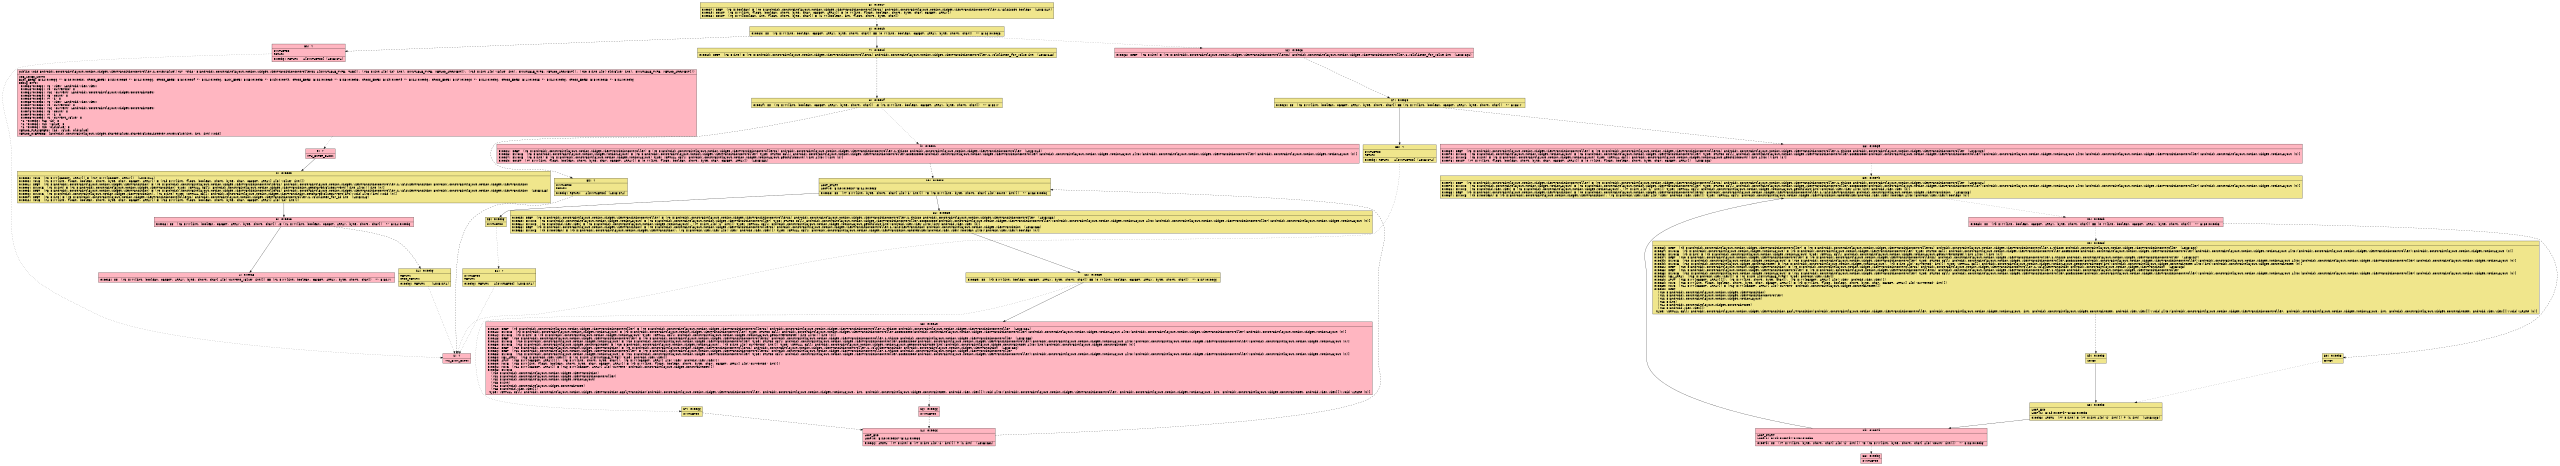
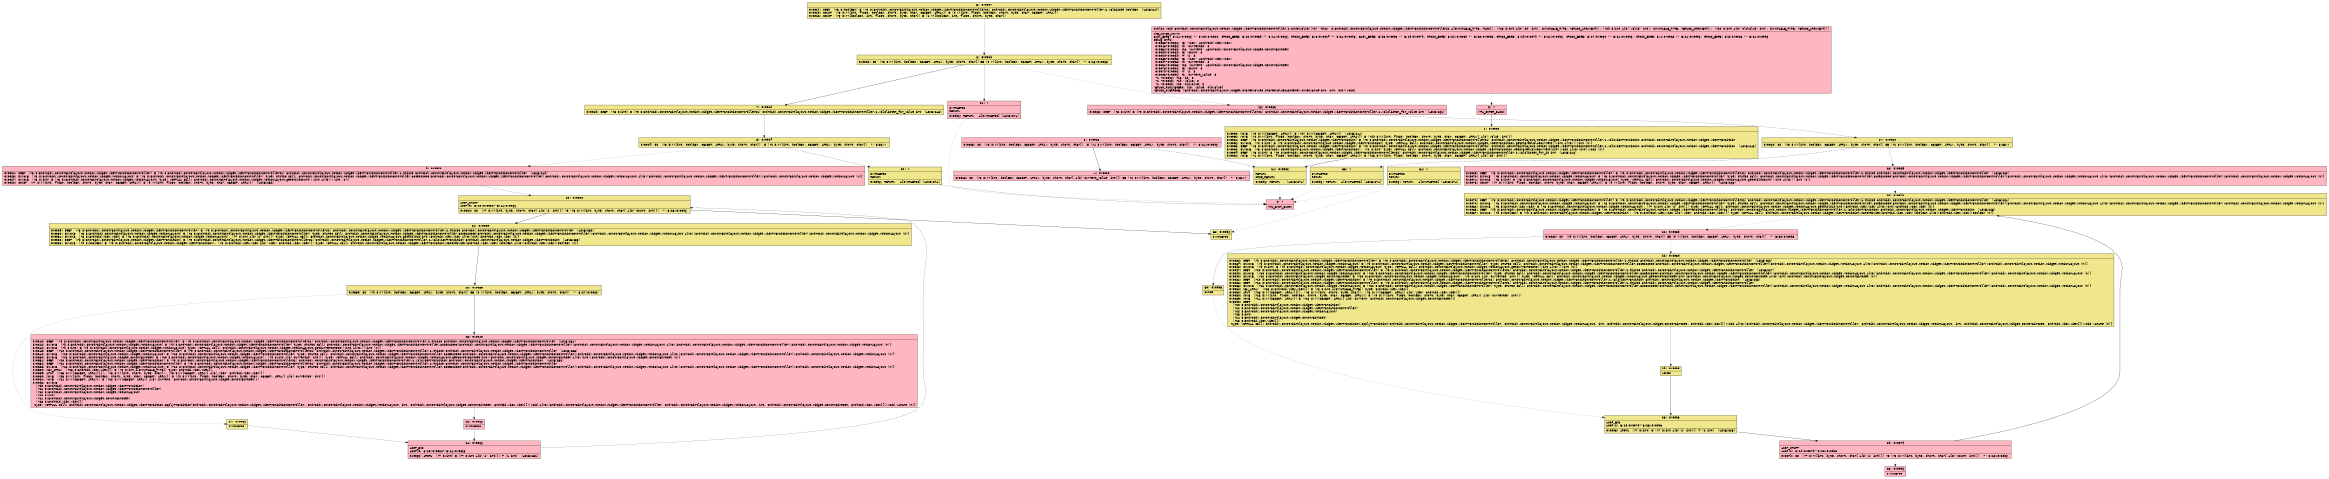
edge "17: 0x006c" -> "33: ?": style solid -> dashed
edge "2: 0x0000" -> "3: 0x0013": now "2: 0x0000" -> "24: 0x00b6"
edge "25: 0x00b6" -> "34: ?": reversed
